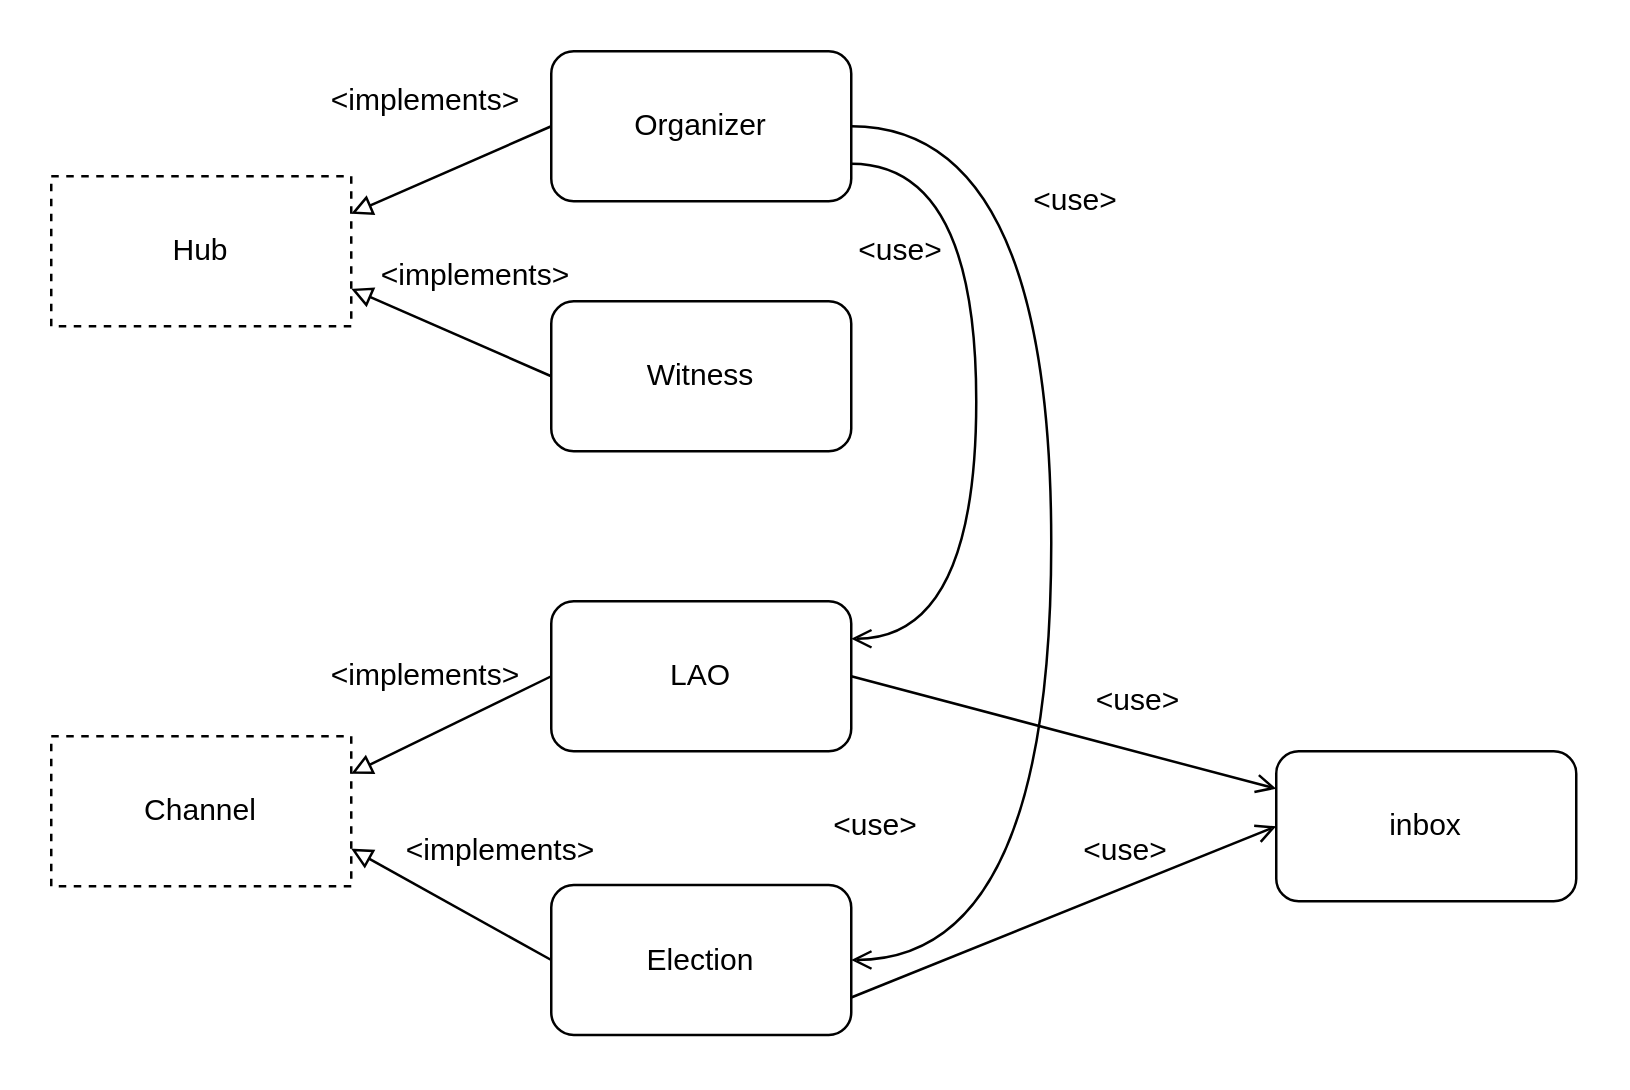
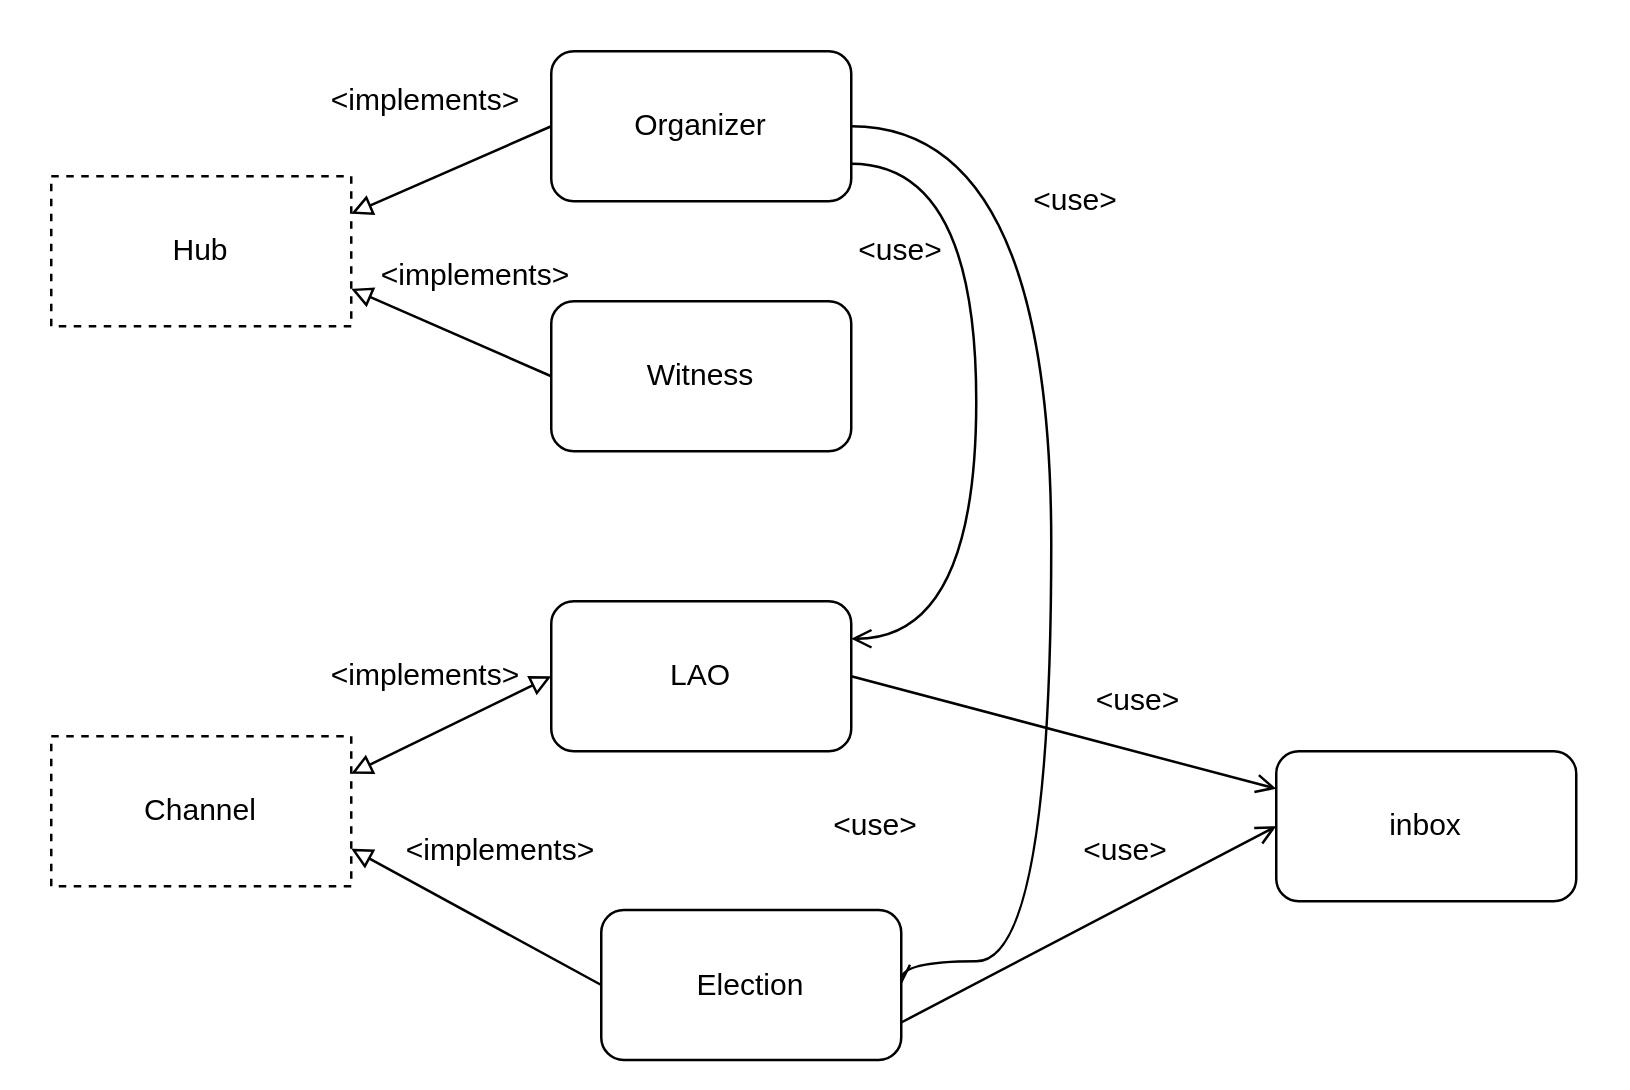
edge "LAO" -> "Channel": arrowhead none -> block
node "Election": moved (701, 960) -> (751, 985)
